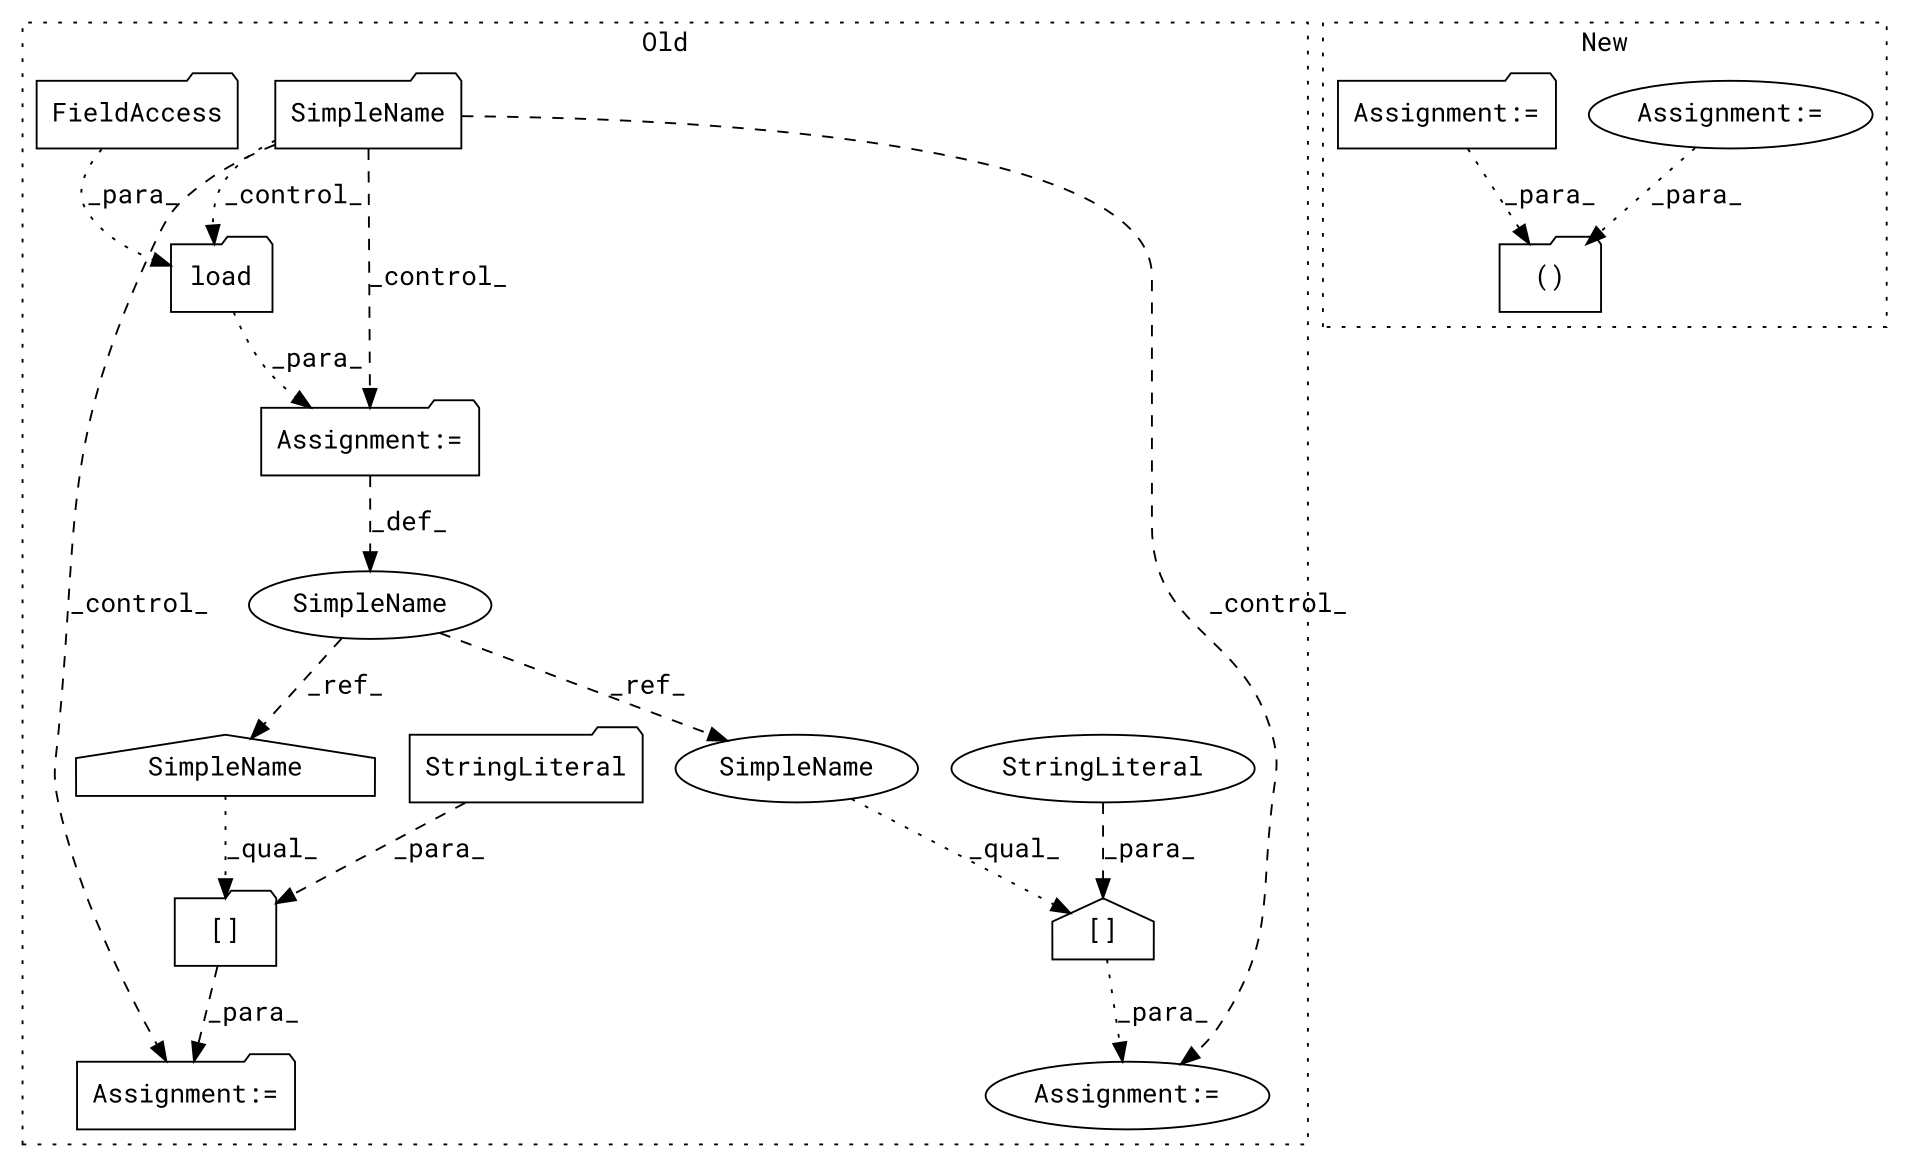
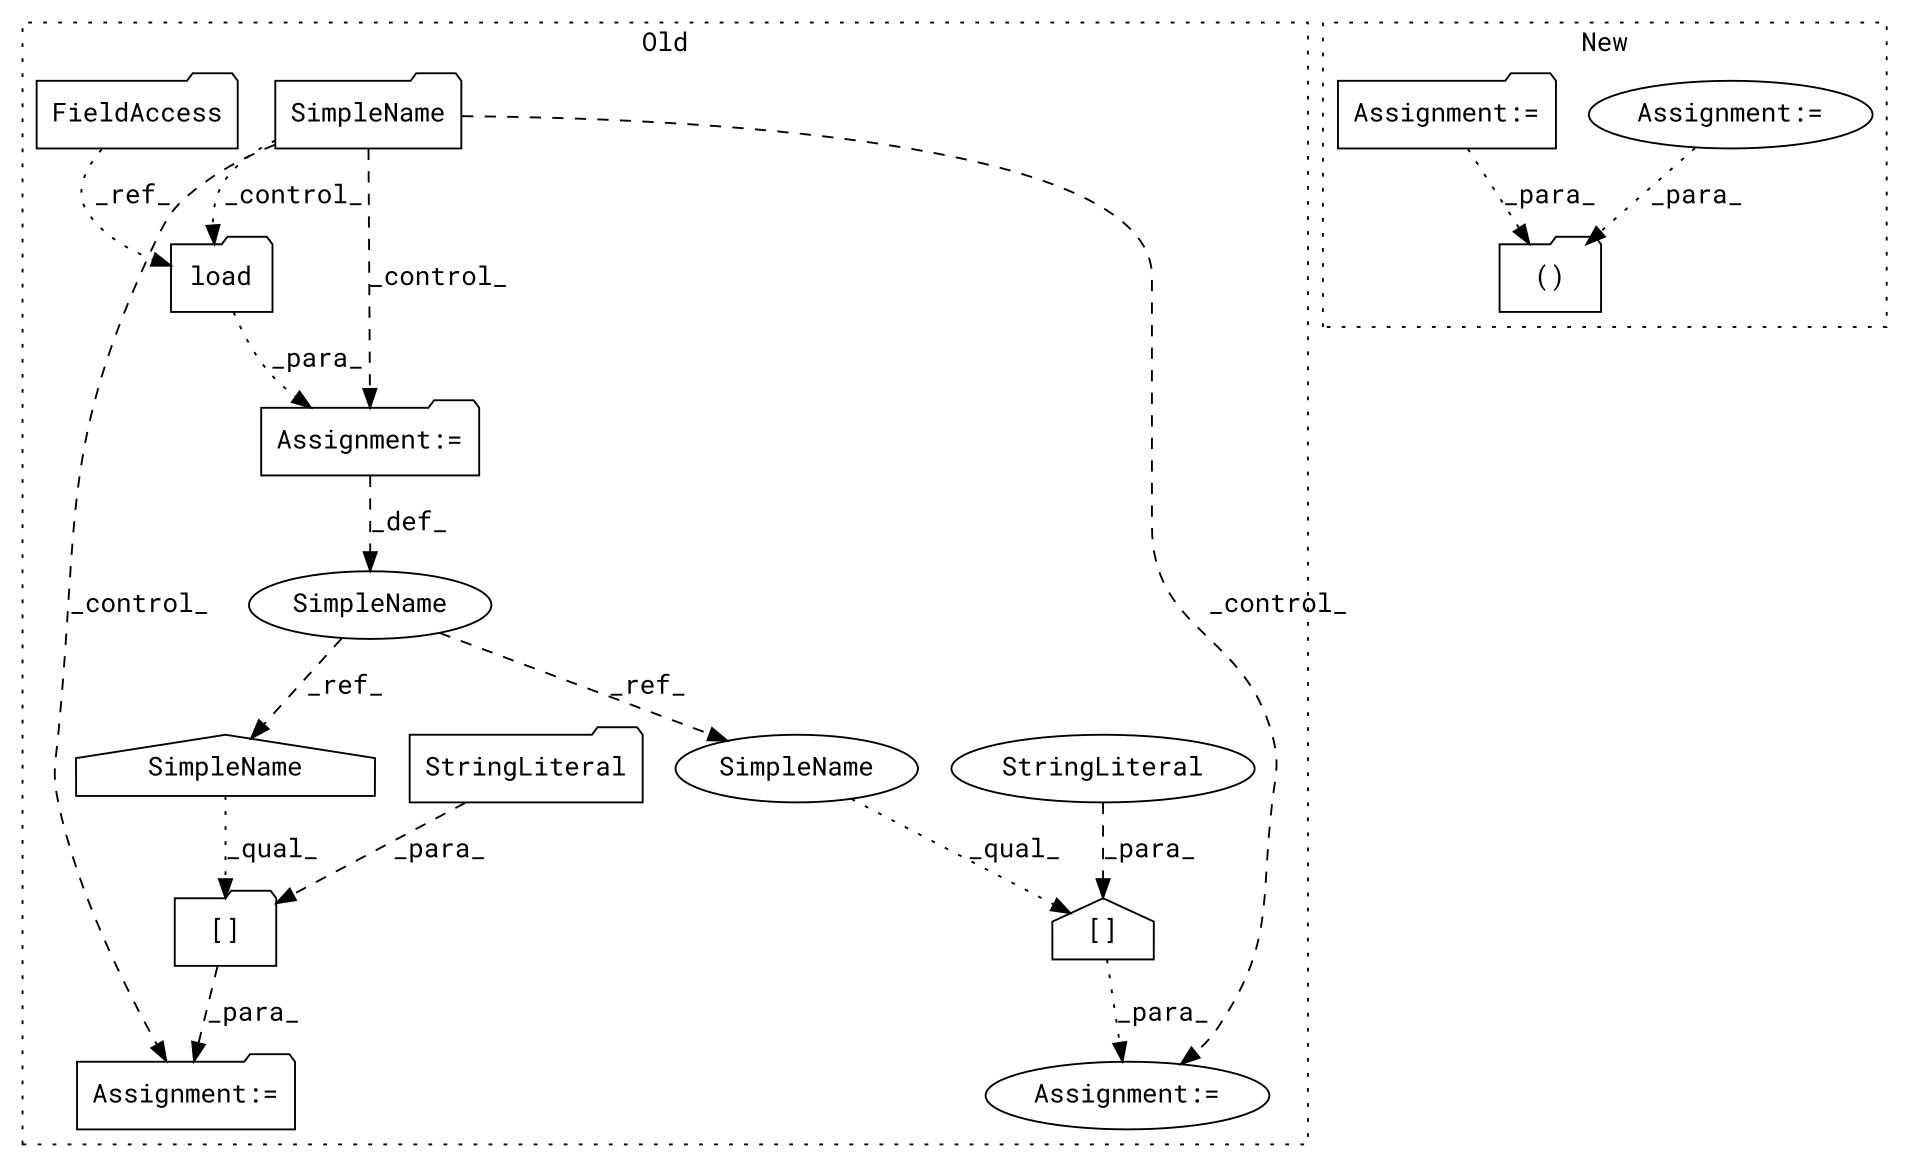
edge "FieldAccess" -> "load": label "_para_" -> "_ref_"
